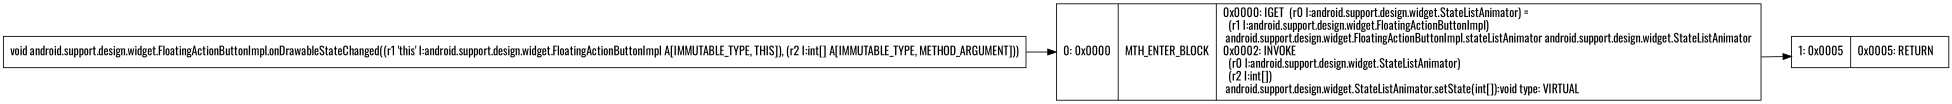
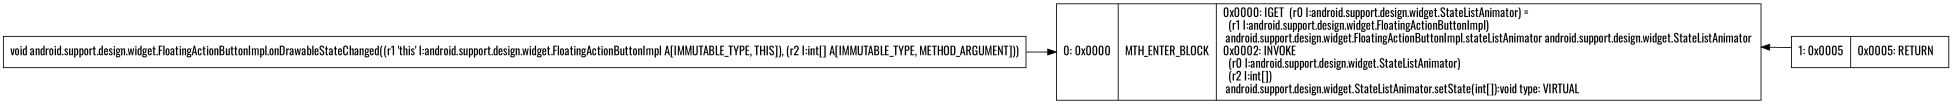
edge "0: 0x0000" -> "1: 0x0005": reversed
